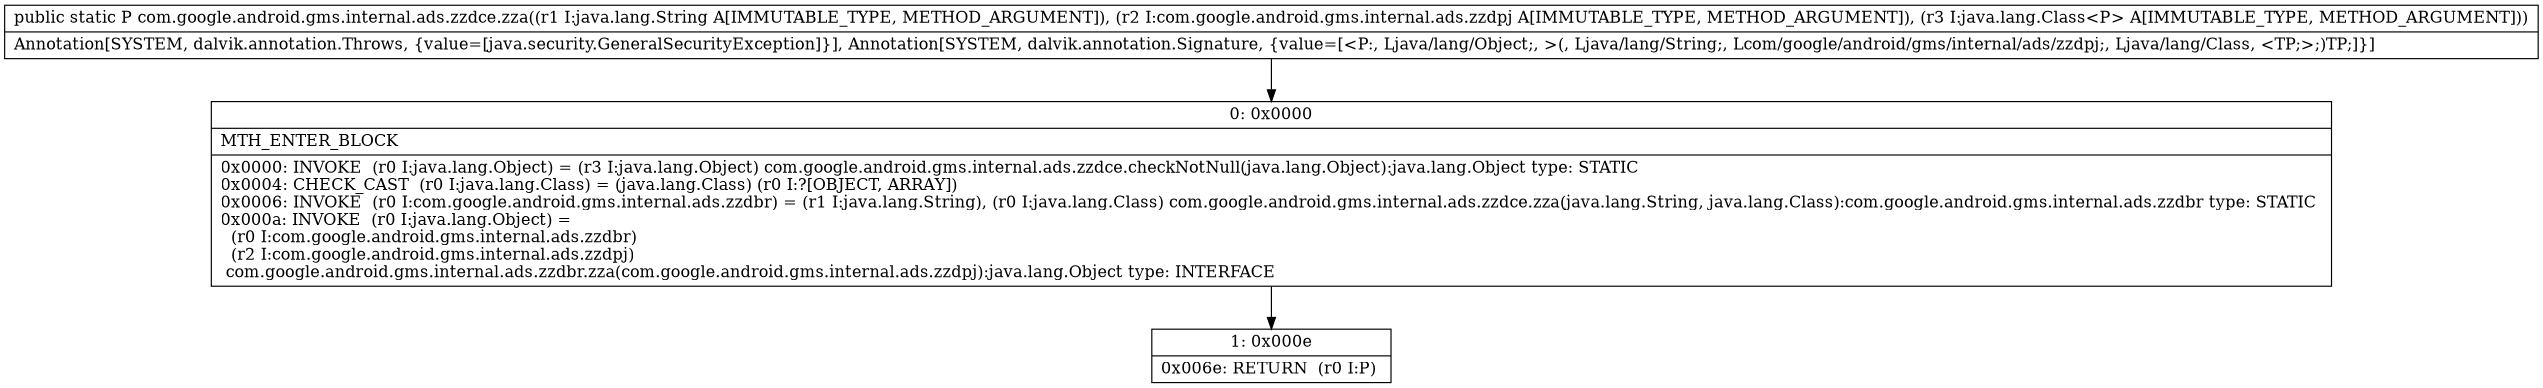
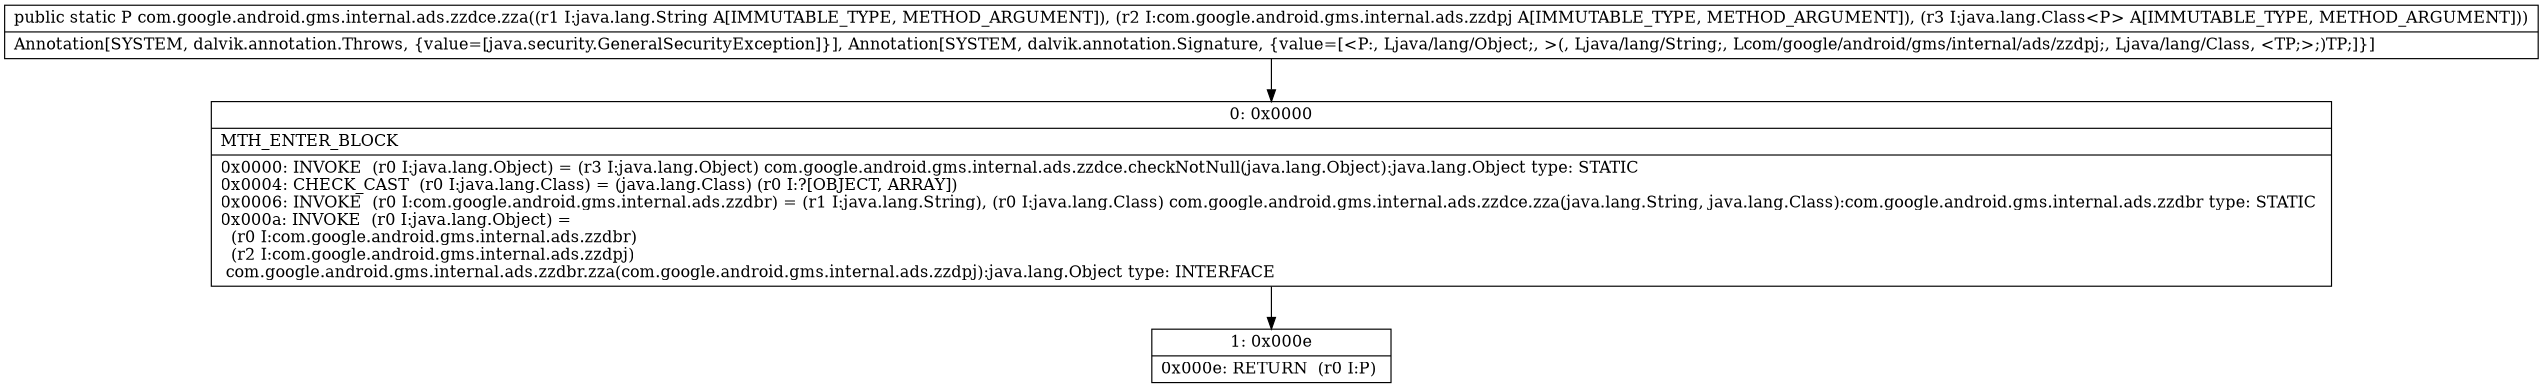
node "1: 0x000e": text "0x006e: RETURN  (r0 I:P)" -> "0x000e: RETURN  (r0 I:P)"
